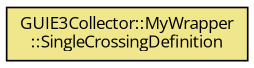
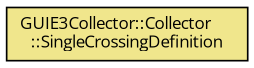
node "GUIE3Collector::MyWrapper ::SingleCrossingDefinition": label "GUIE3Collector::MyWrapper ::SingleCrossingDefinition" -> "GUIE3Collector::Collector ::SingleCrossingDefinition"
